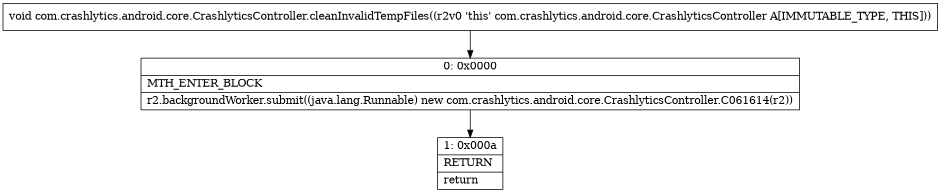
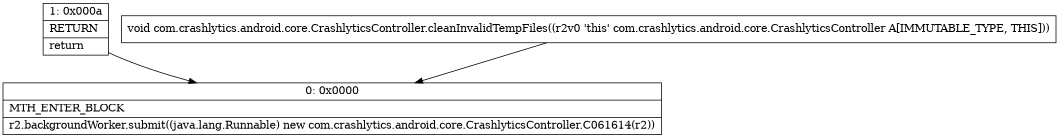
edge "0: 0x0000" -> "1: 0x000a": reversed
